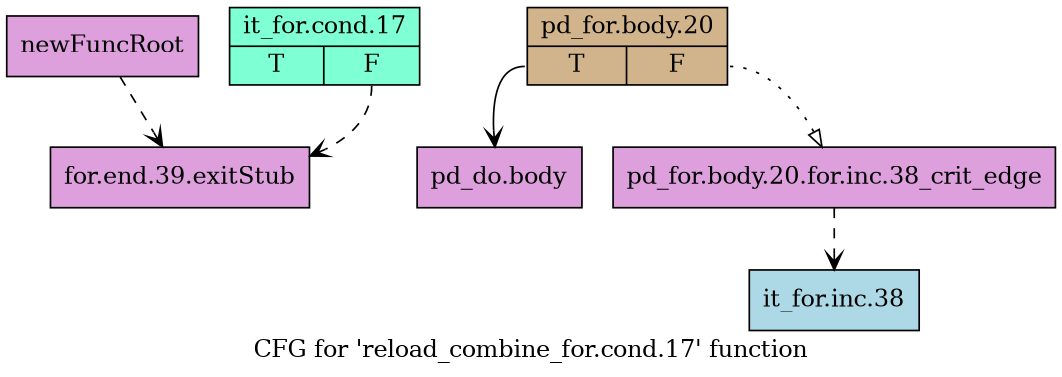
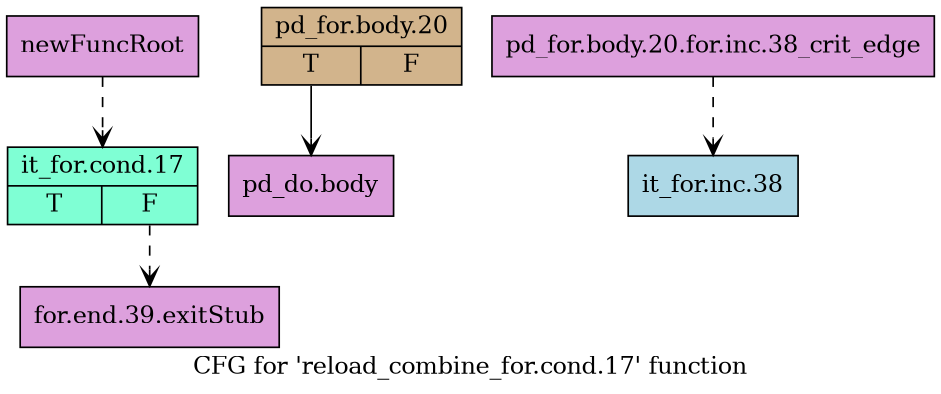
edge "pd_for.body.20" -> "pd_for.body.20.for.inc.38_crit_edge": removed
edge "newFuncRoot" -> "for.end.39.exitStub": now "newFuncRoot" -> "it_for.cond.17"
